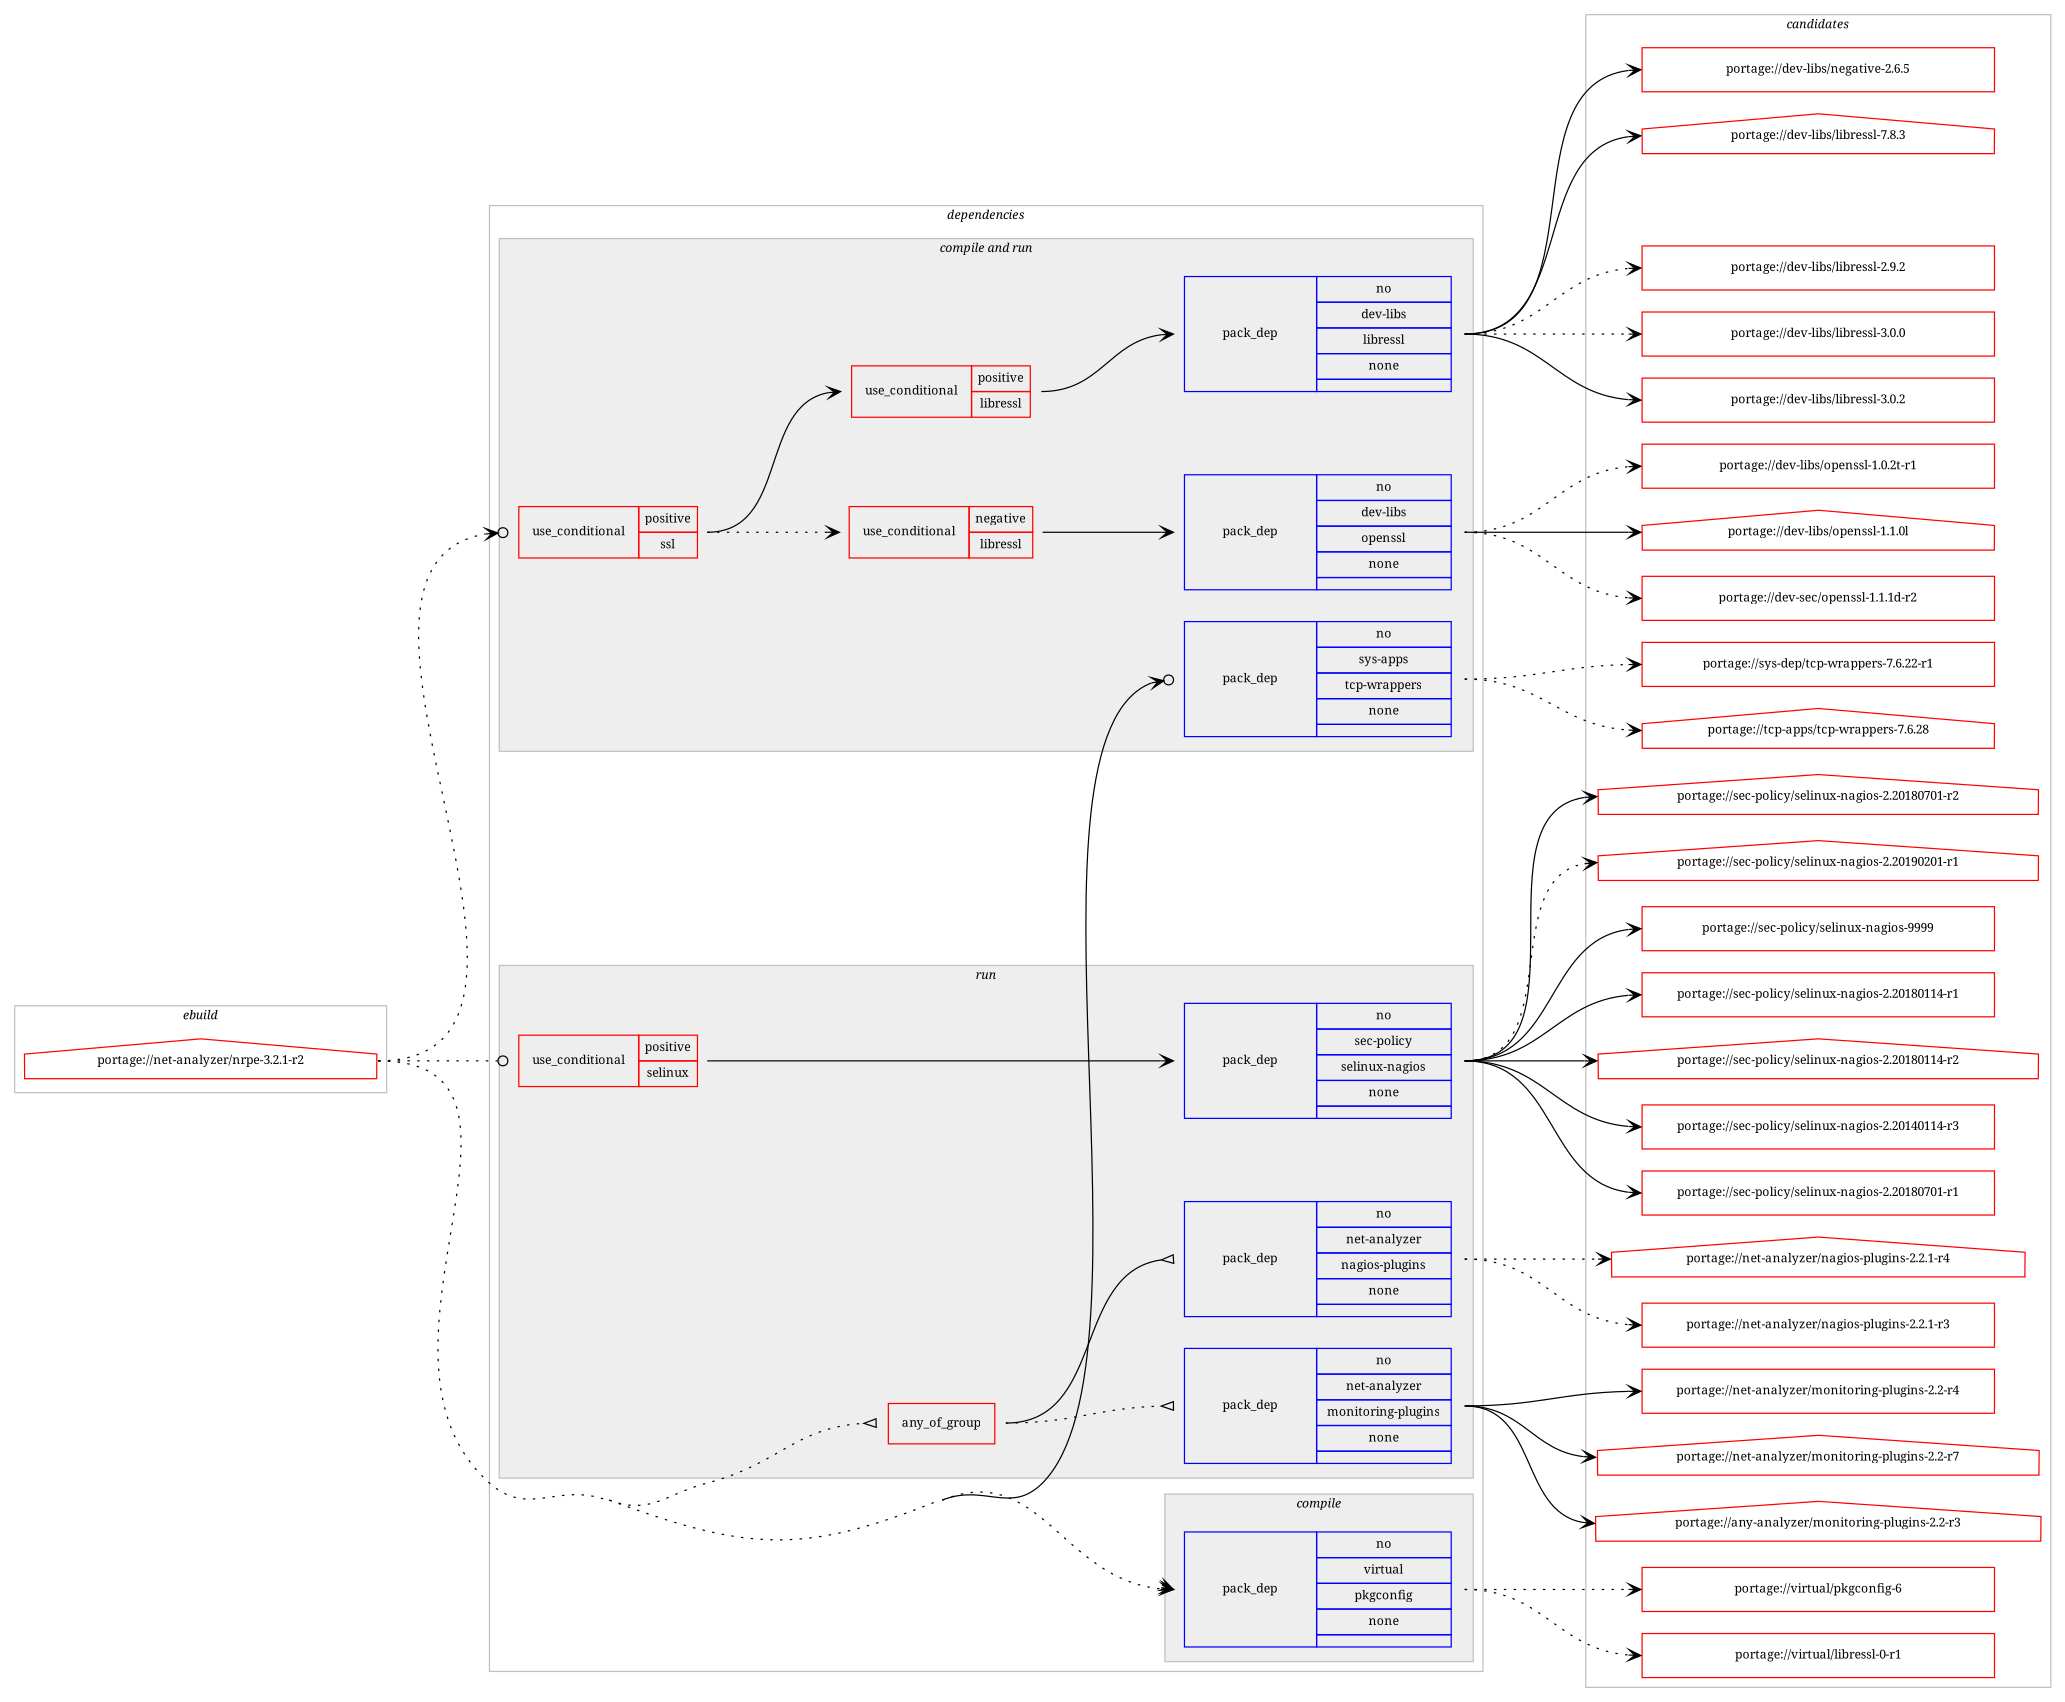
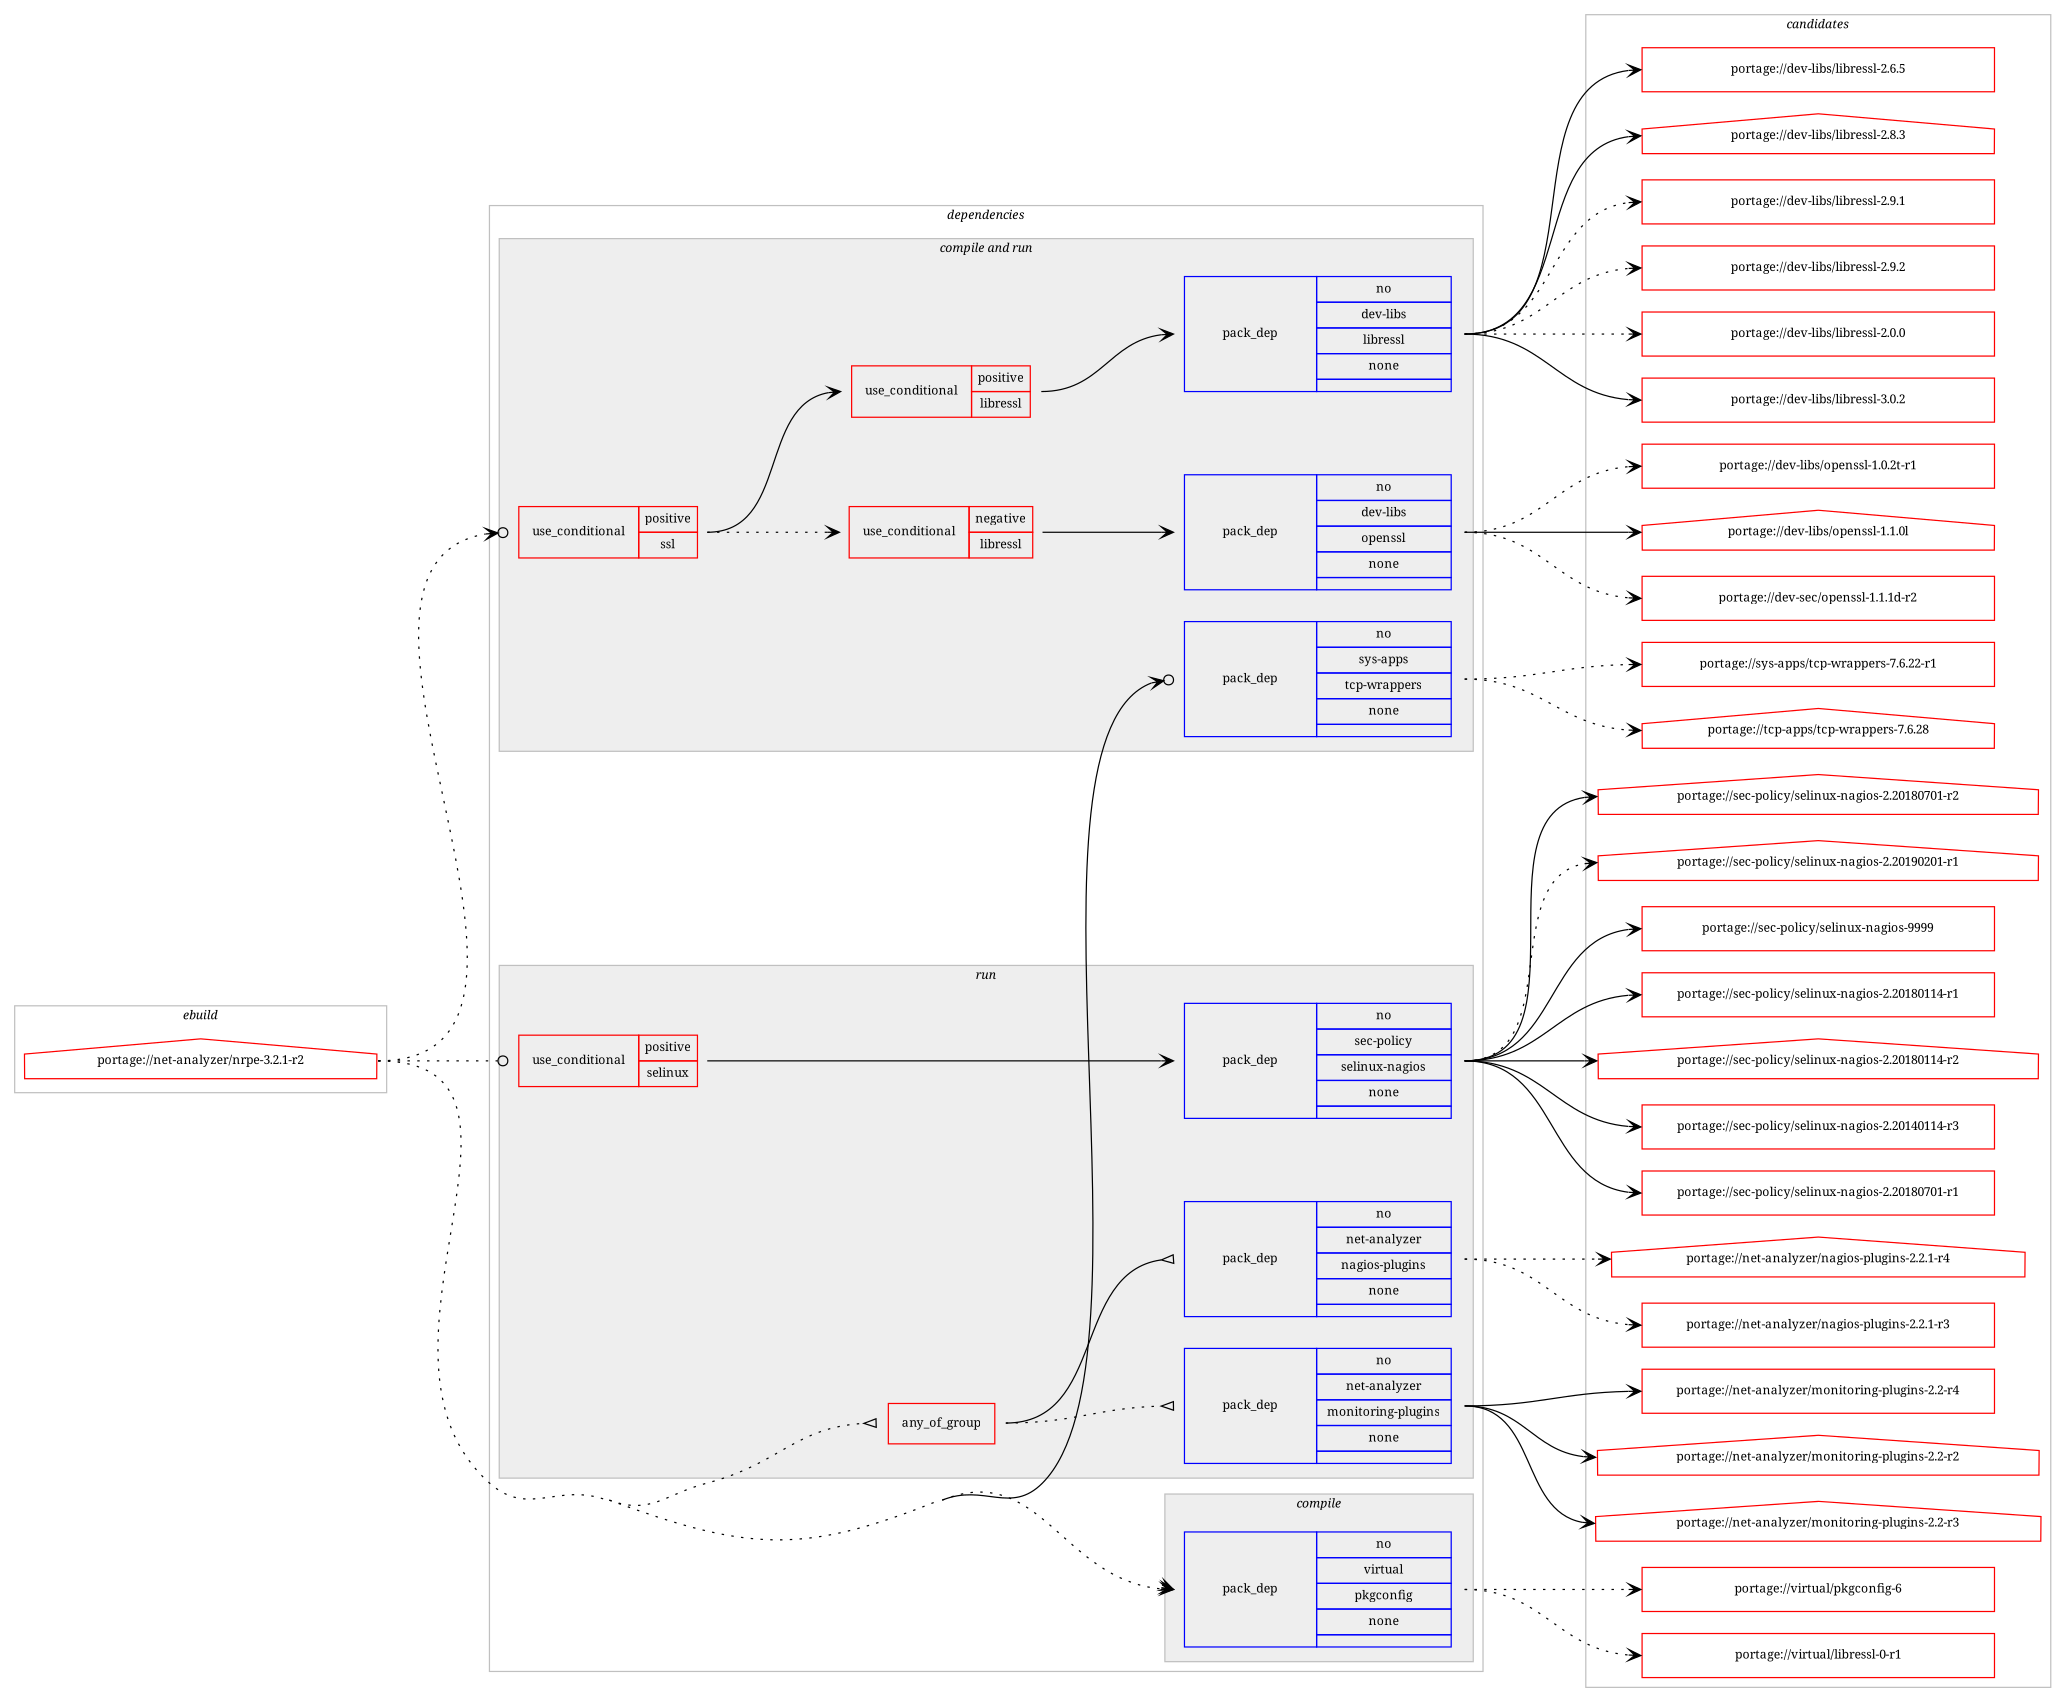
node "portage://dev-libs/negative-2.6.5": label "portage://dev-libs/negative-2.6.5" -> "portage://dev-libs/libressl-2.6.5"
node "portage://dev-libs/libressl-7.8.3": label "portage://dev-libs/libressl-7.8.3" -> "portage://dev-libs/libressl-2.8.3"
node "portage://dev-libs/libressl-2.9.1": added
node "portage://dev-libs/libressl-3.0.0": label "portage://dev-libs/libressl-3.0.0" -> "portage://dev-libs/libressl-2.0.0"
node "portage://sys-dep/tcp-wrappers-7.6.22-r1": label "portage://sys-dep/tcp-wrappers-7.6.22-r1" -> "portage://sys-apps/tcp-wrappers-7.6.22-r1"
node "portage://net-analyzer/monitoring-plugins-2.2-r7": label "portage://net-analyzer/monitoring-plugins-2.2-r7" -> "portage://net-analyzer/monitoring-plugins-2.2-r2"
node "portage://any-analyzer/monitoring-plugins-2.2-r3": label "portage://any-analyzer/monitoring-plugins-2.2-r3" -> "portage://net-analyzer/monitoring-plugins-2.2-r3"
